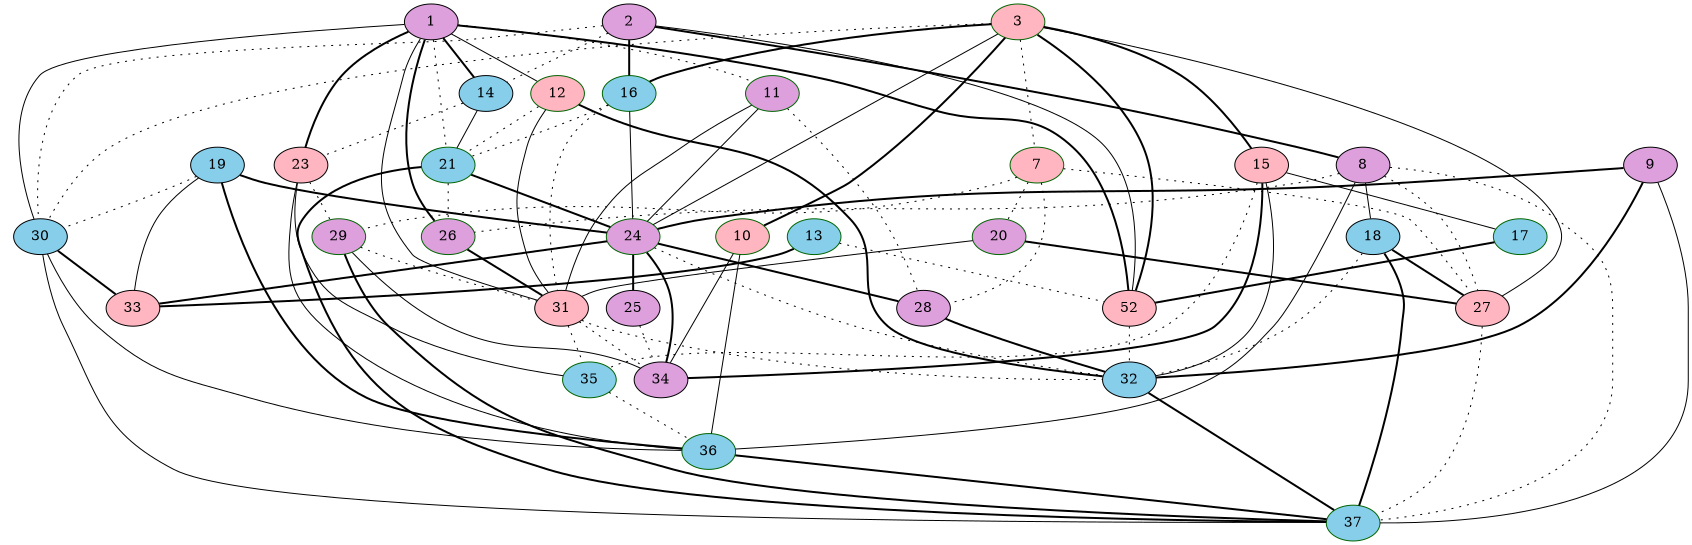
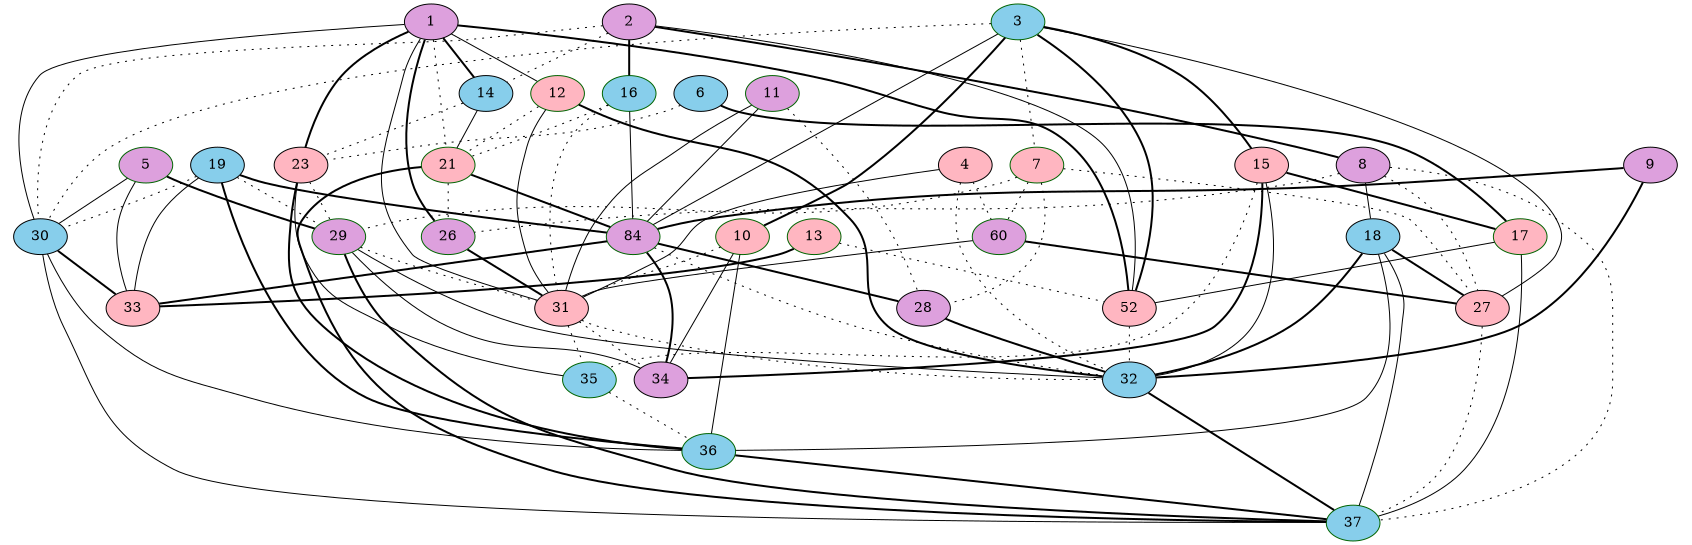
node "3": fillcolor lightpink -> skyblue
edge "3" -- "16": removed
edge "1" -- "11": removed
node "6": added
node "5": added
node "21": fillcolor skyblue -> lightpink
node "4": added
edge "19" -- "29": added
edge "15" -- "17": style solid -> bold
node "24": label "24" -> "84"
node "13": fillcolor skyblue -> lightpink
node "20": label "20" -> "60"
node "17": fillcolor skyblue -> lightpink
edge "10" -- "31": added
edge "17" -- "52": style bold -> solid
node "25": removed
edge "18" -- "32": style dotted -> bold
edge "29" -- "32": added
edge "18" -- "37": style bold -> solid
edge "23" -- "36": style solid -> bold
edge "8" -- "36": now "18" -- "36"
edge "9" -- "37": now "17" -- "37"
